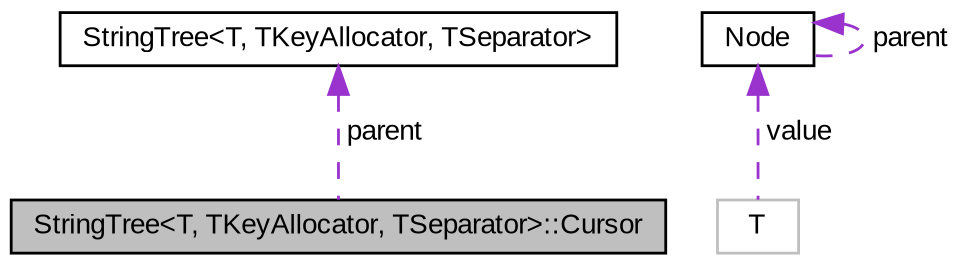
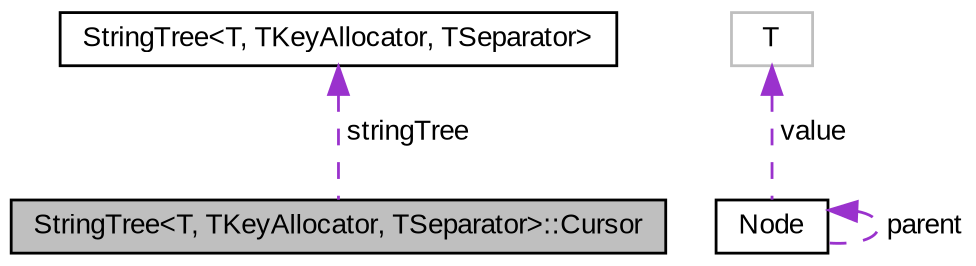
edge "StringTree<T, TKeyAllocator, TSeparator>::Cursor" -> "StringTree<T, TKeyAllocator, TSeparator>": label " parent" -> " stringTree"
edge "T" -> "Node": reversed
